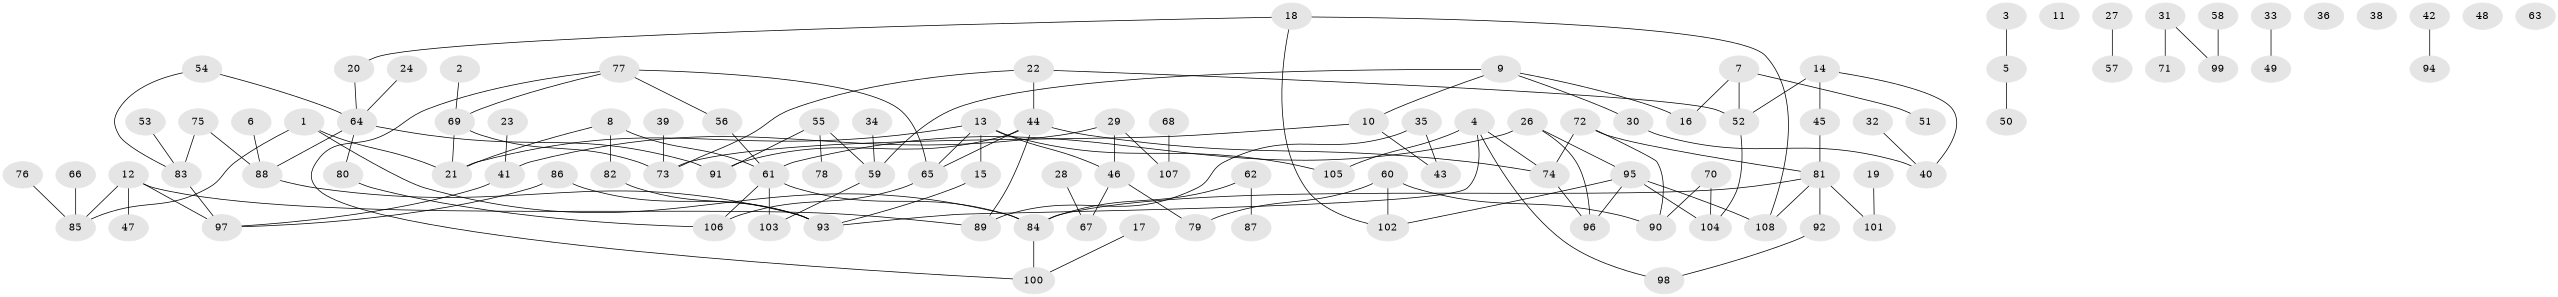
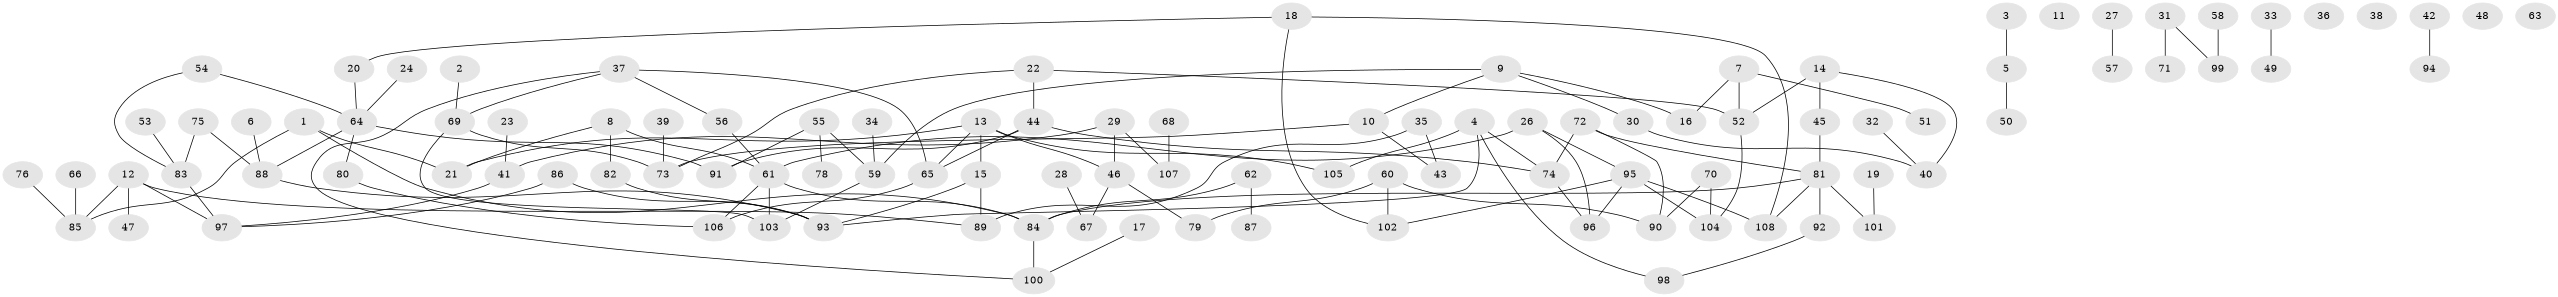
node "77": label "77" -> "37"
edge "69" -- "21": now "69" -- "103"
edge "44" -- "89": now "15" -- "89"
